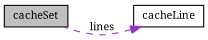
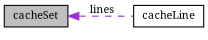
edge "cacheSet" -> "cacheLine": reversed
